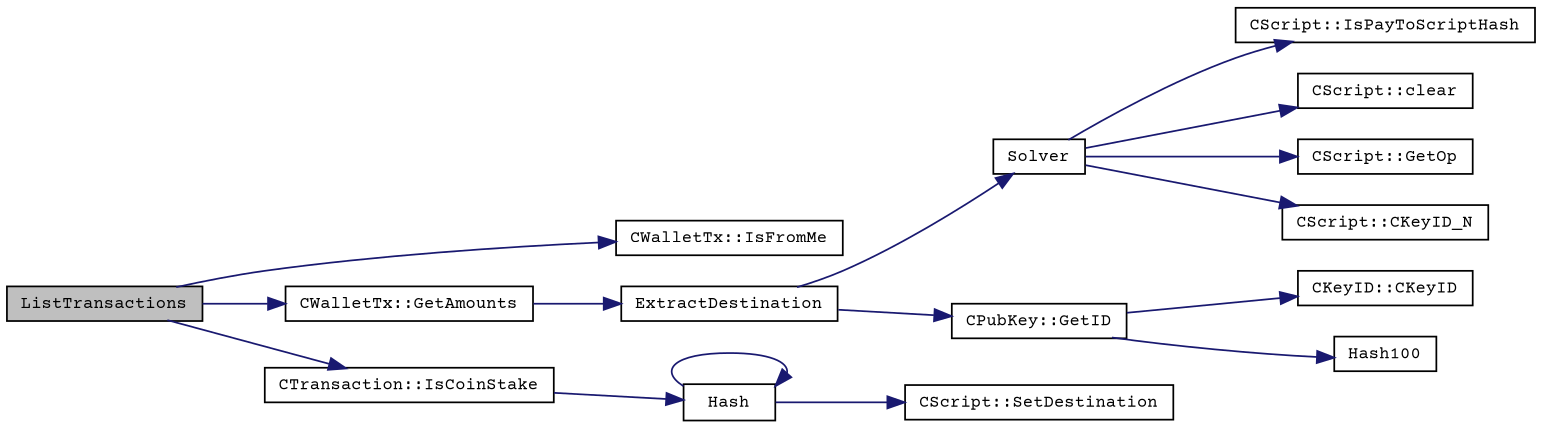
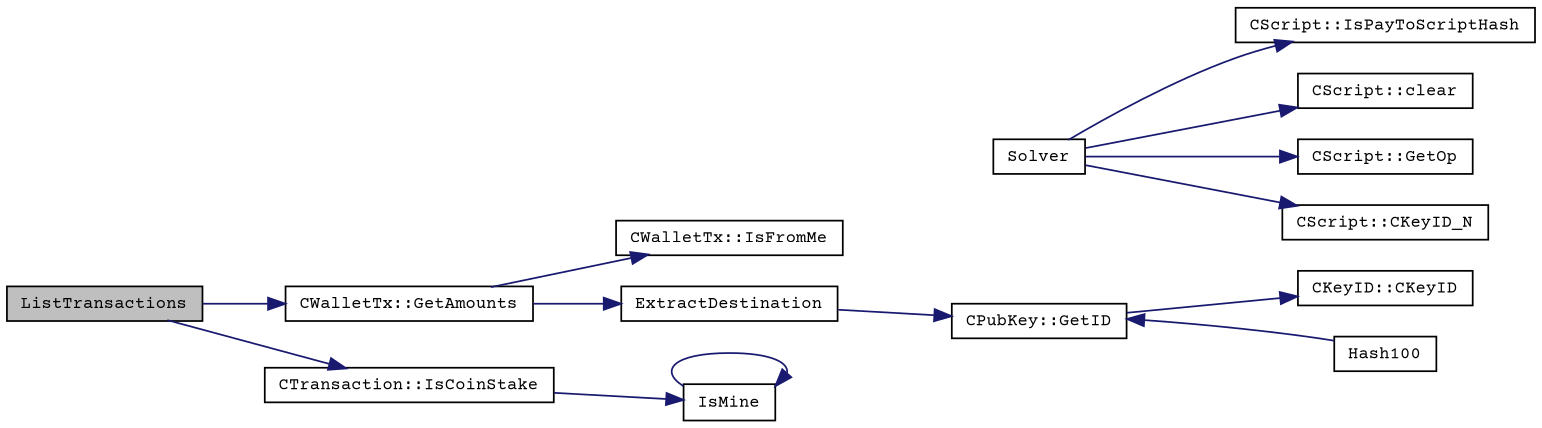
edge "ExtractDestination" -> "Solver": removed
edge "ListTransactions" -> "CWalletTx::IsFromMe": now "CWalletTx::GetAmounts" -> "CWalletTx::IsFromMe"
edge "CPubKey::GetID" -> "Hash100": reversed
node "Hash": label "Hash" -> "IsMine"
node "CScript::SetDestination": removed
